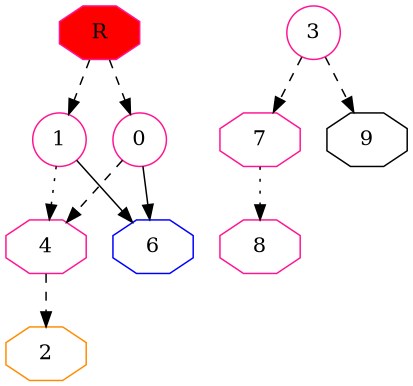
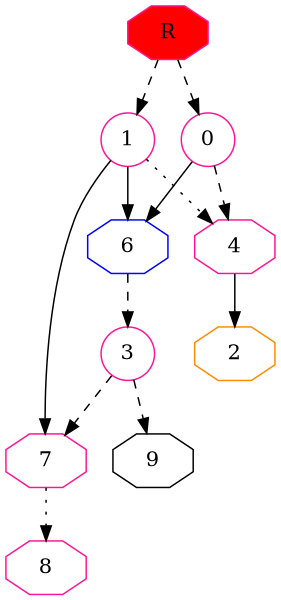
edge "1" -> "7": added
edge "4" -> "2": style dashed -> solid
edge "6" -> "3": added
